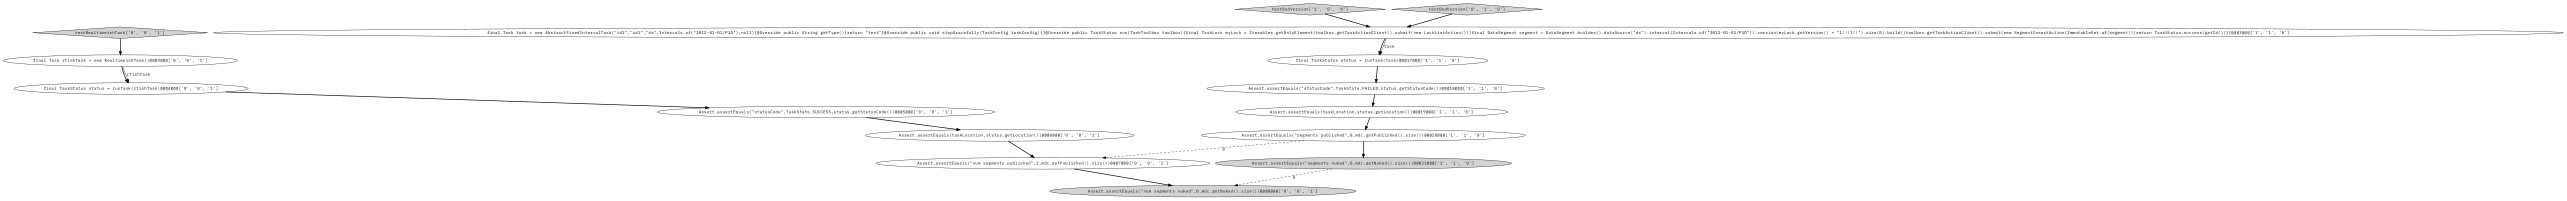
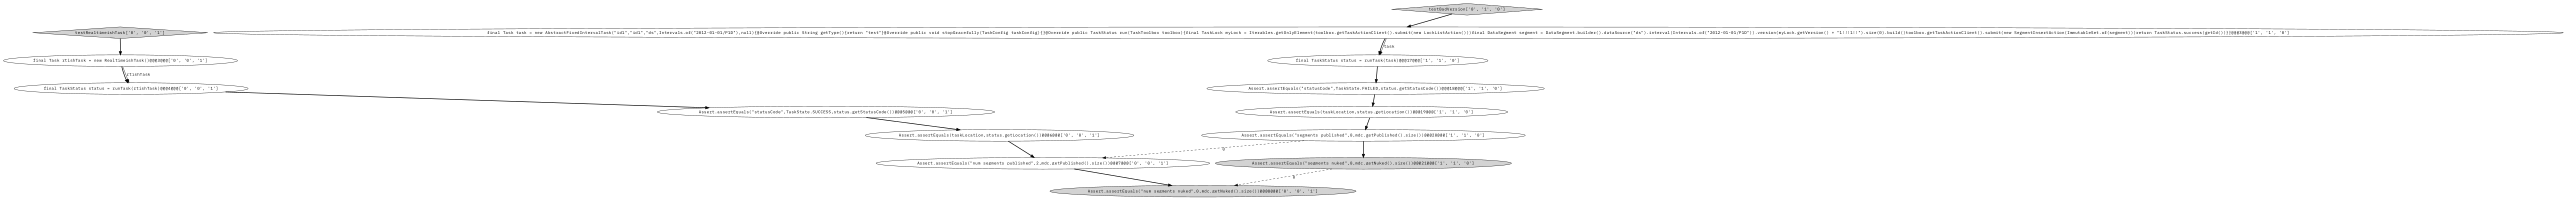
node "testBadVersion['1', '0', '0']": removed
